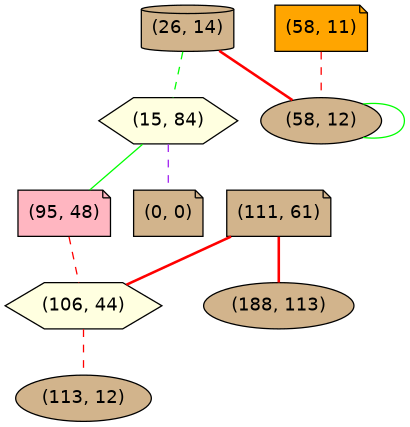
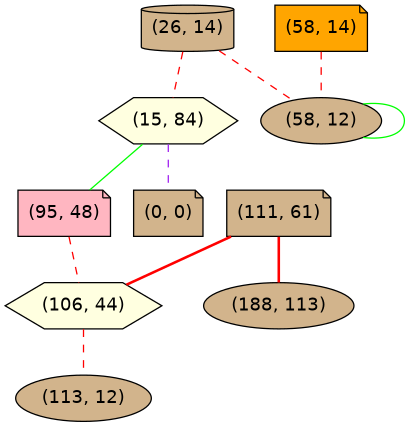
node "(58, 11)": label "(58, 11)" -> "(58, 14)"
edge "(26, 14)" -- "(15, 84)": color green -> red
edge "(26, 14)" -- "(58, 12)": style bold -> dashed
